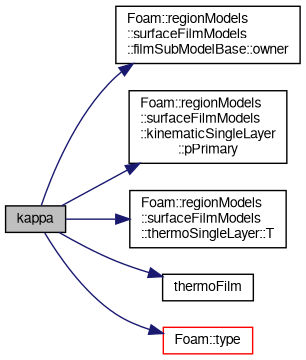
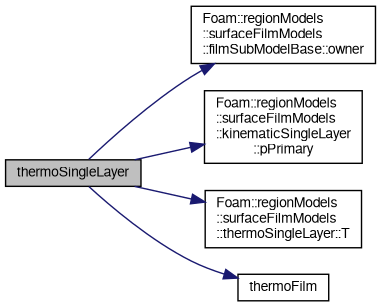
node "kappa": label "kappa" -> "thermoSingleLayer"
node "Foam::type": removed
